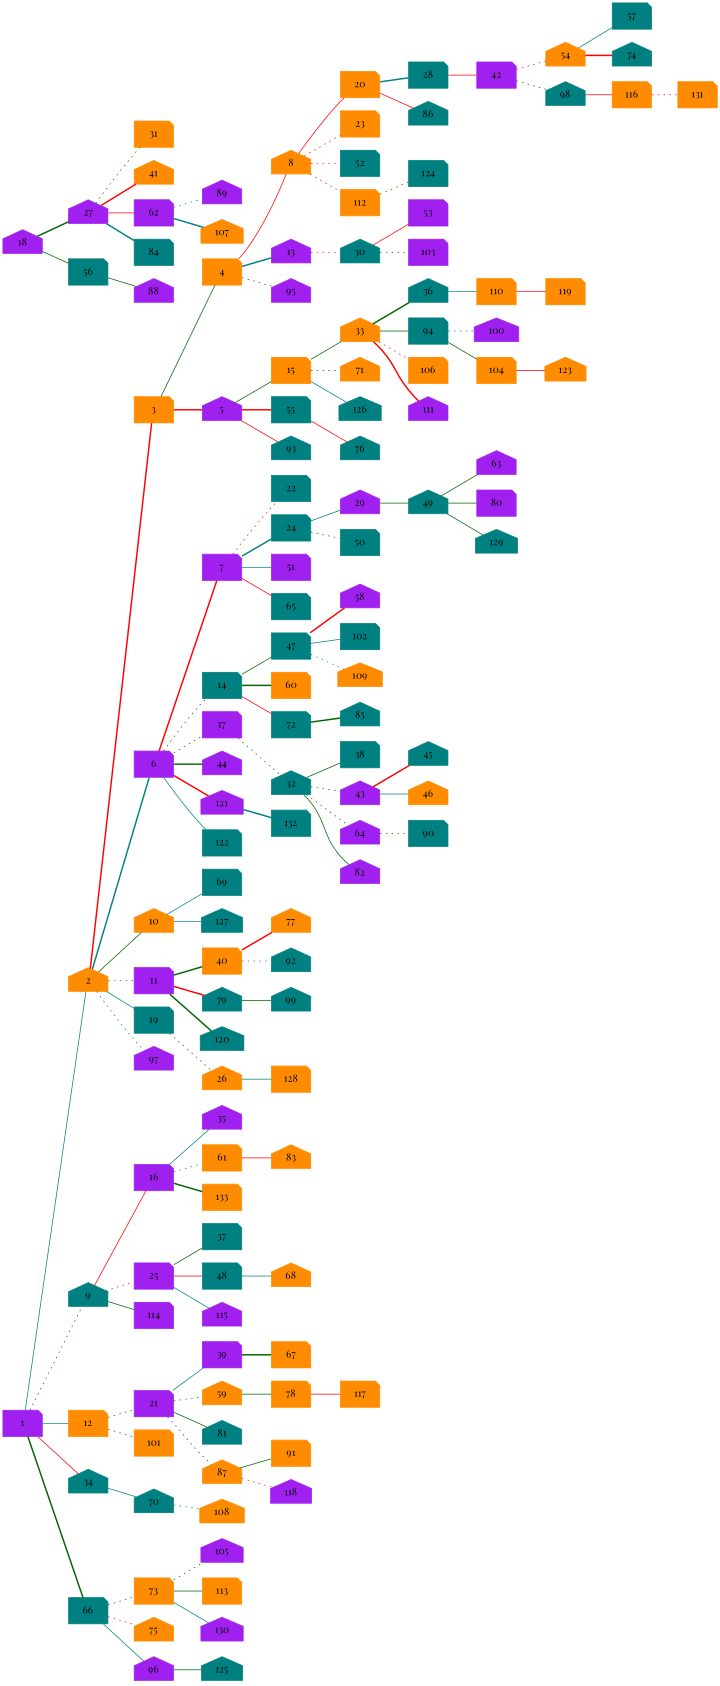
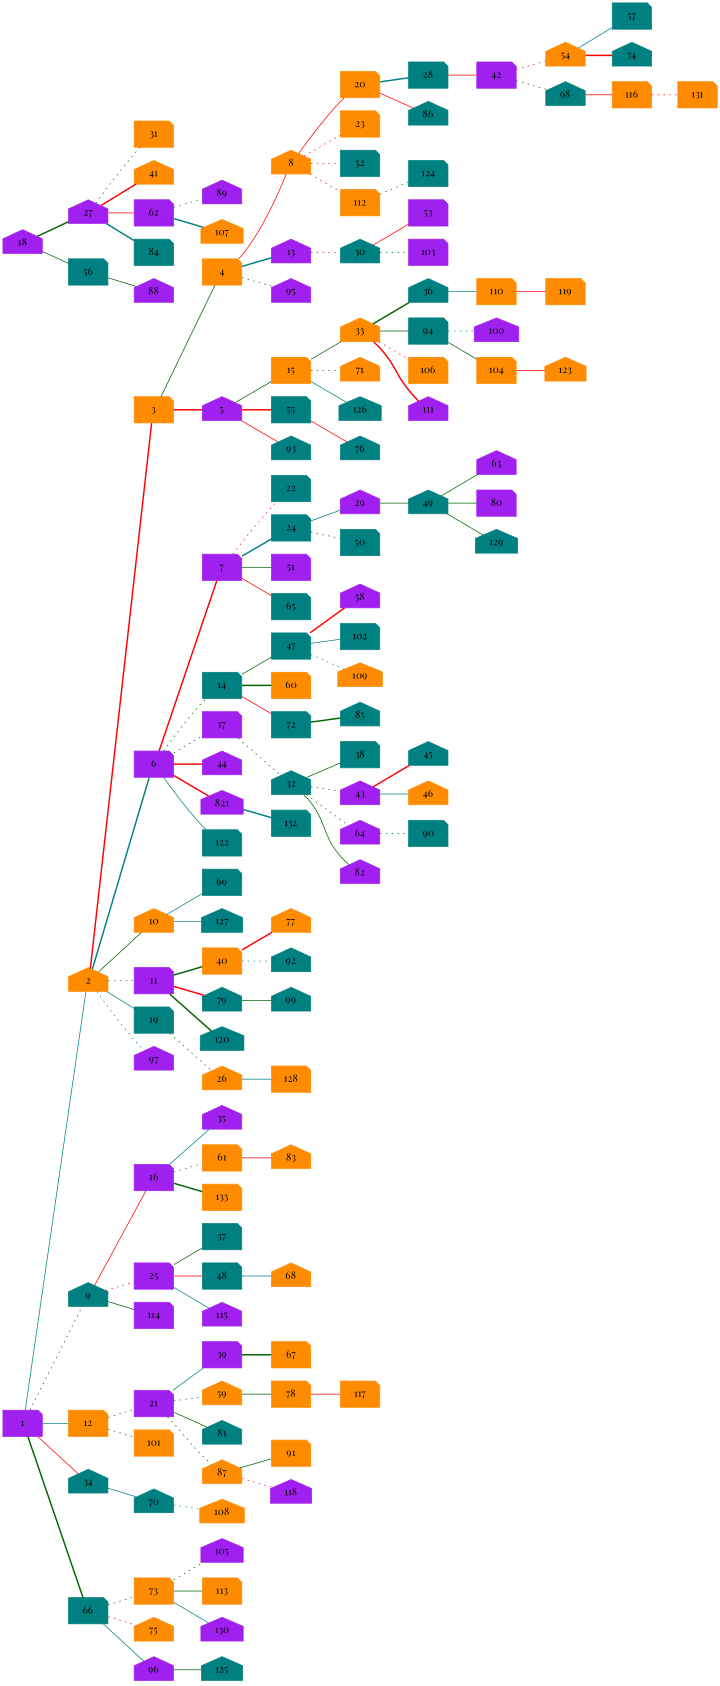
edge "7" -- "51": color teal -> darkgreen
edge "6" -- "44": color darkgreen -> red
node "121": label "121" -> "821"
